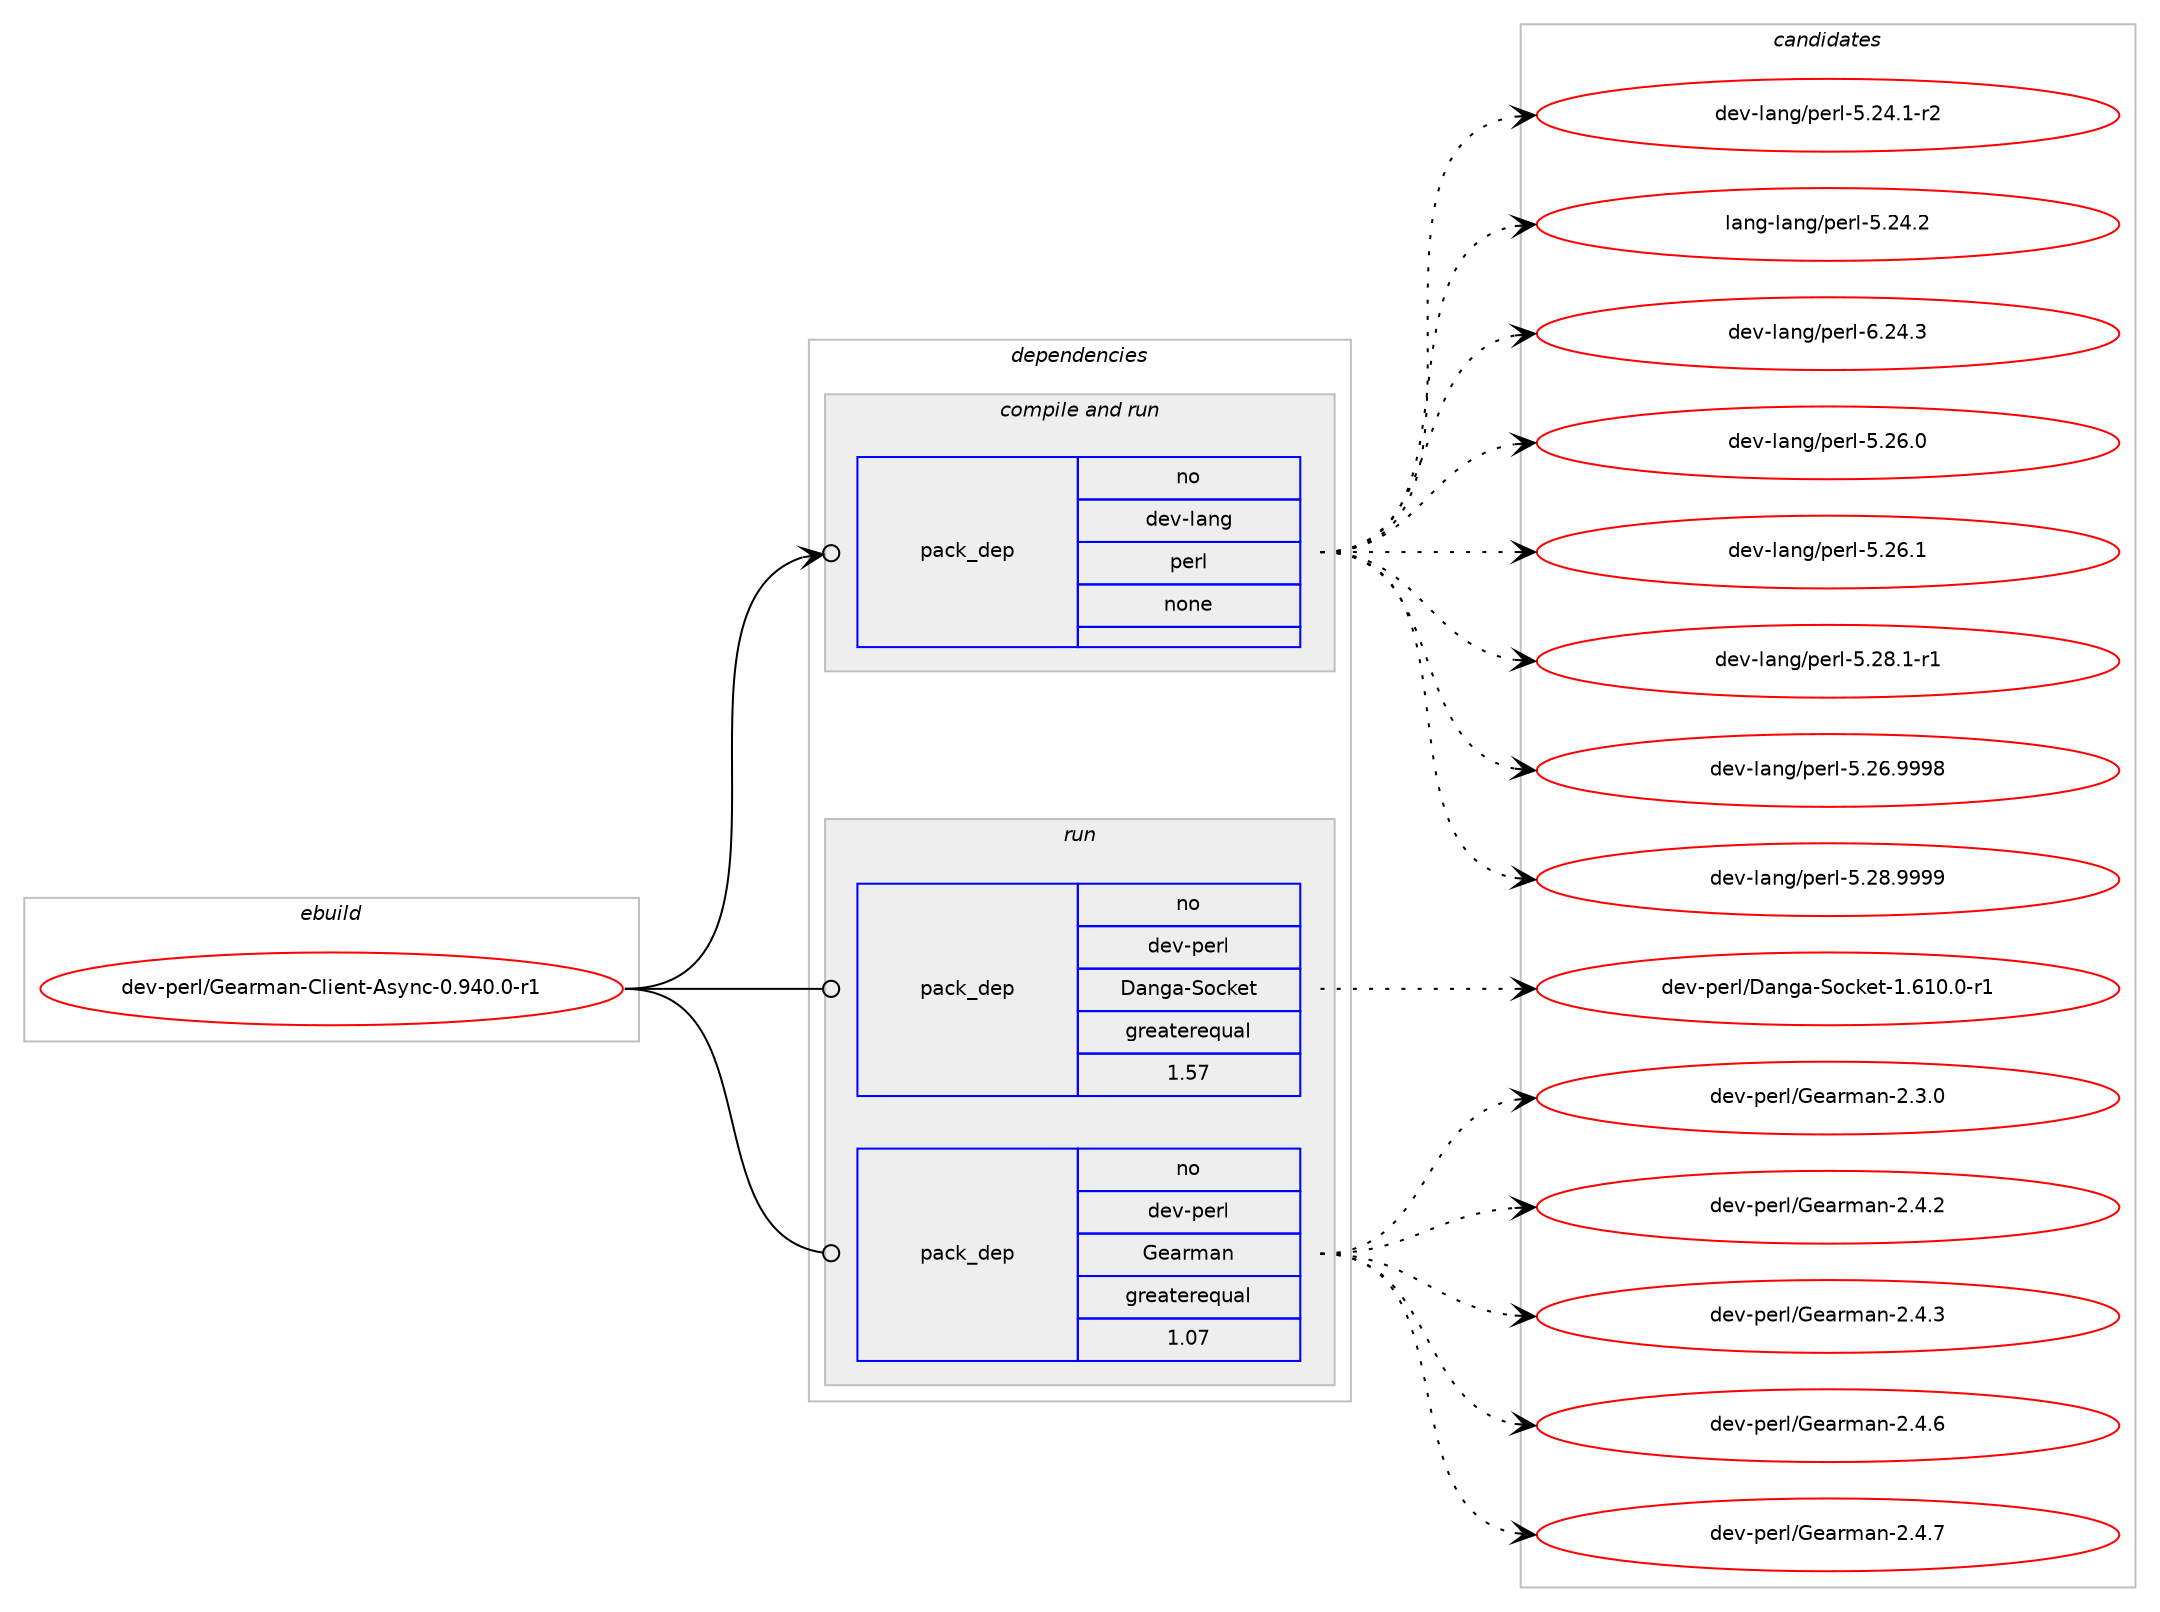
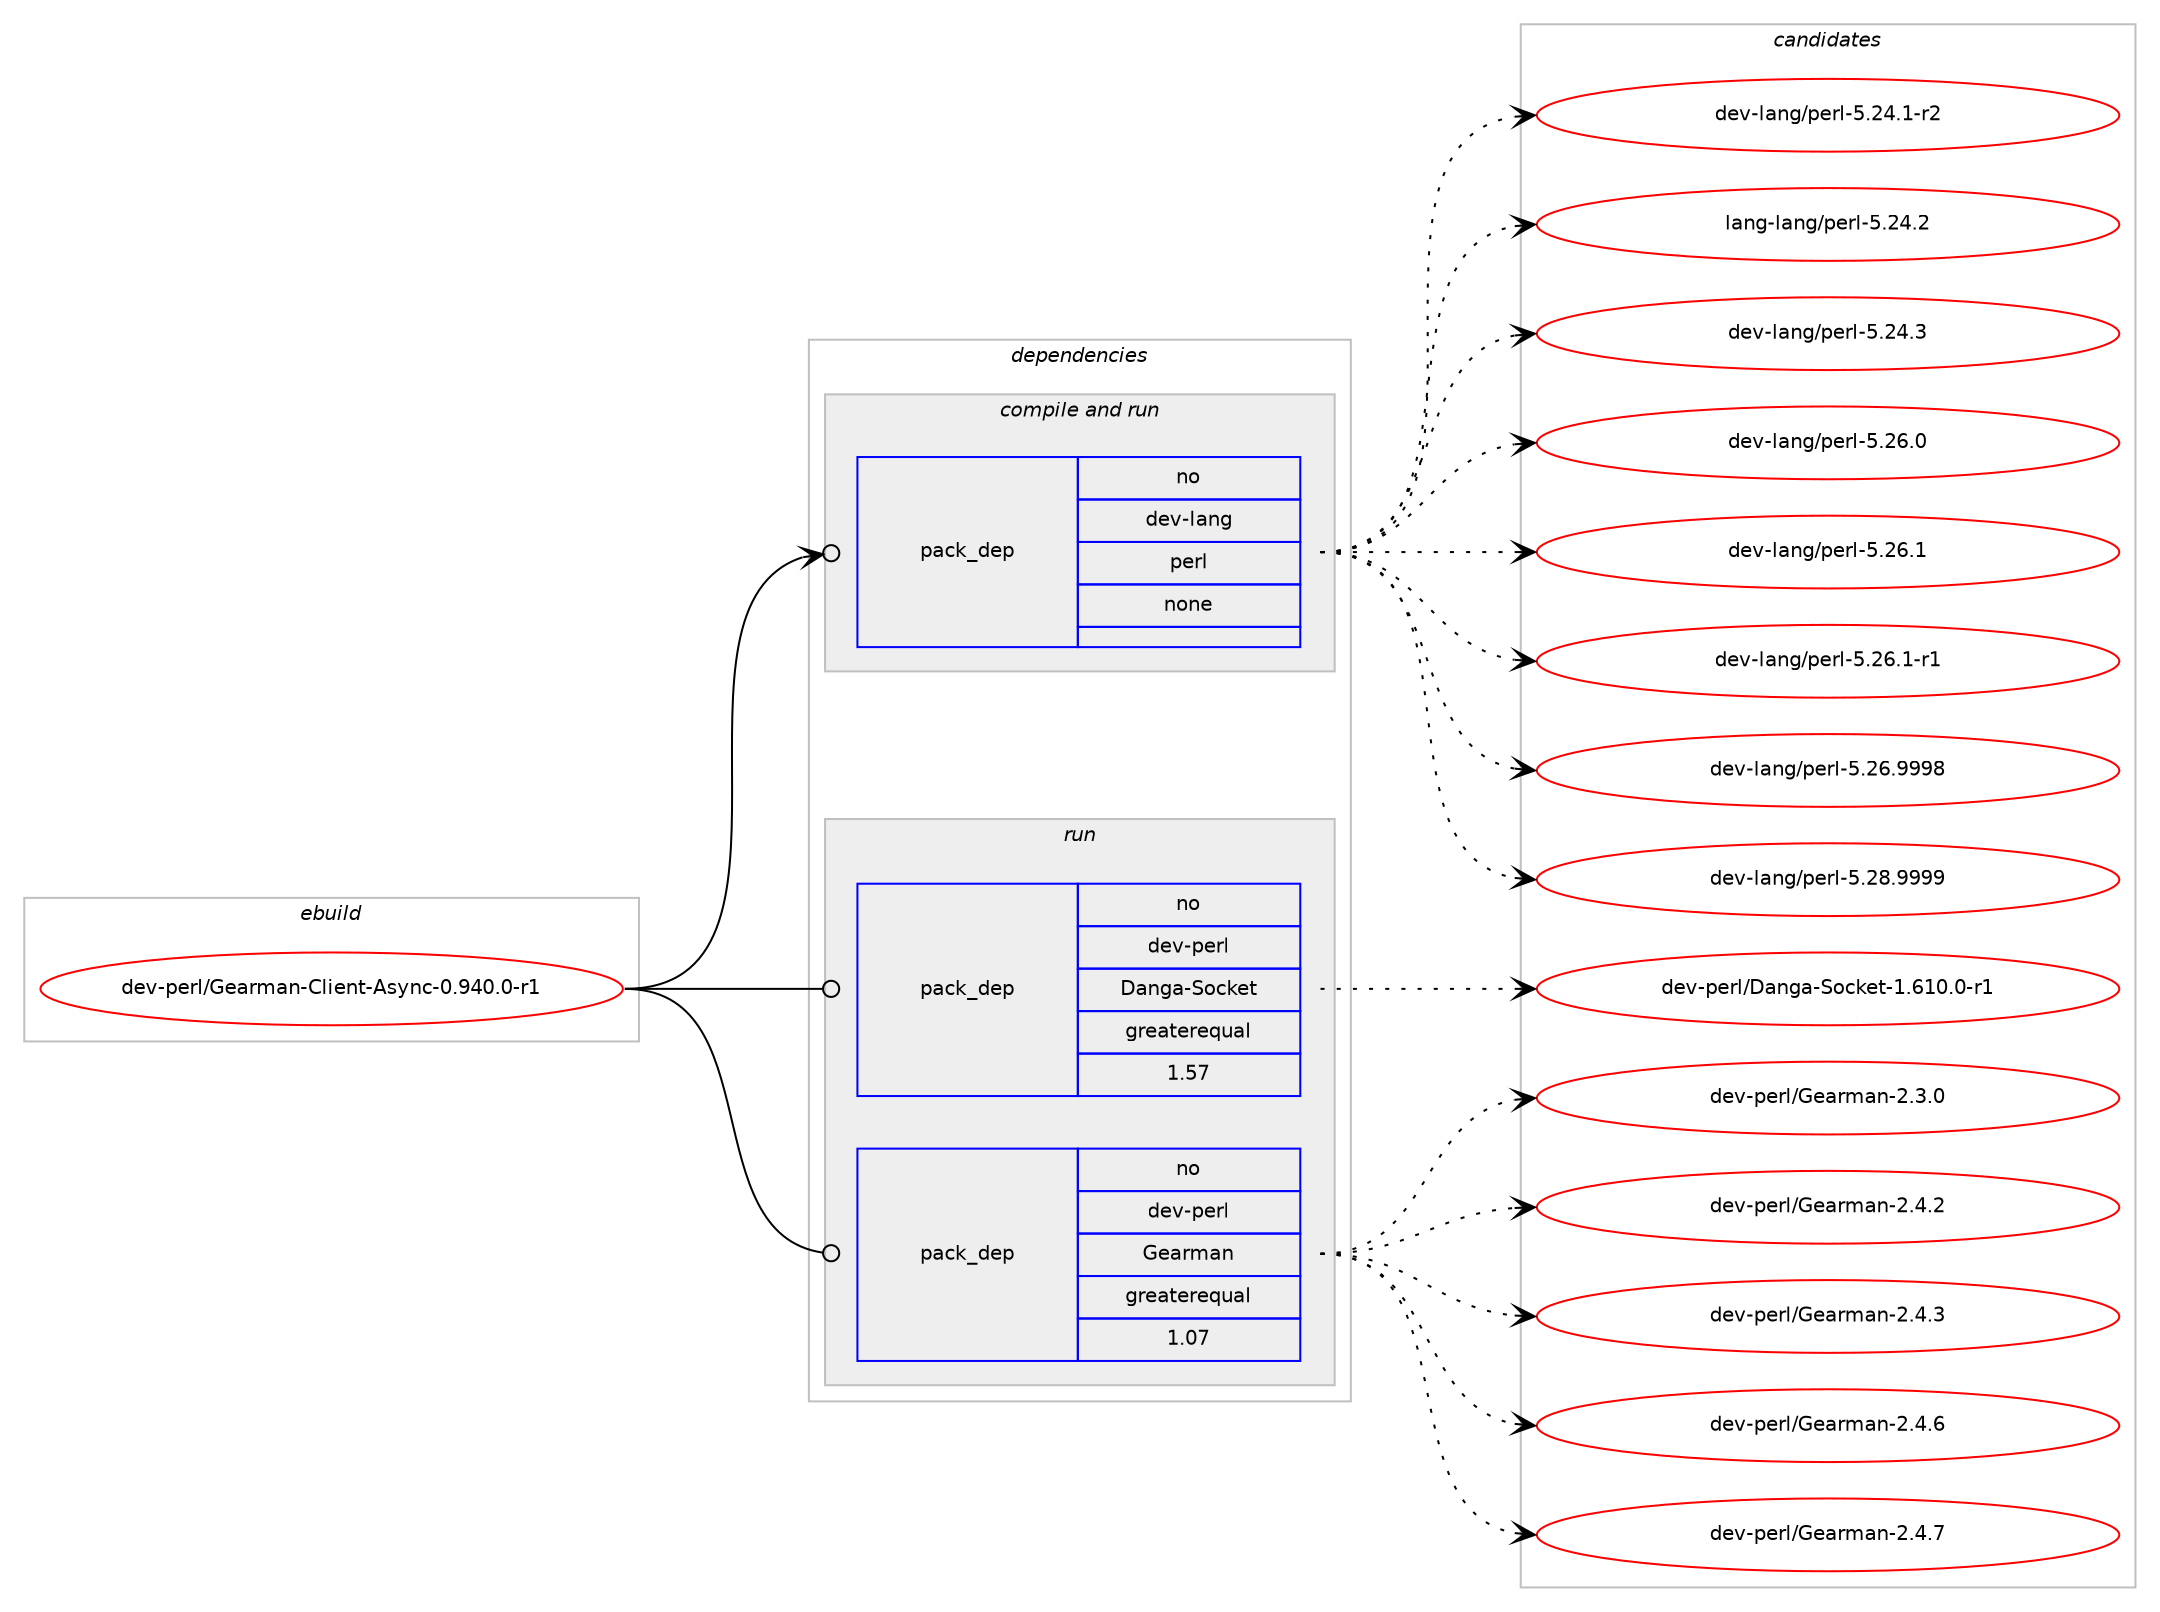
node "dev-lang/perl-6.24.3": label "dev-lang/perl-6.24.3" -> "dev-lang/perl-5.24.3"
node "dev-lang/perl-5.28.1-r1": label "dev-lang/perl-5.28.1-r1" -> "dev-lang/perl-5.26.1-r1"
